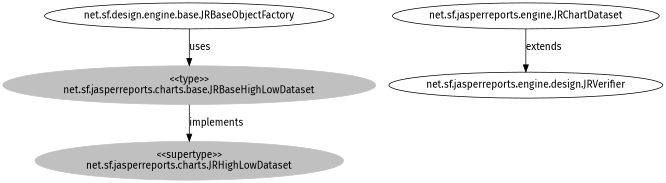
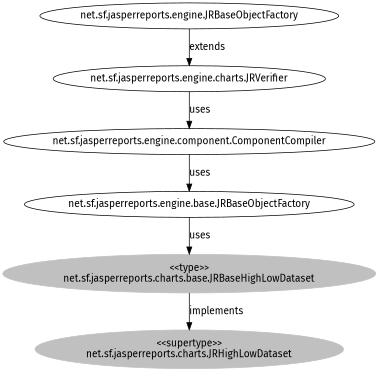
node "net.sf.design.engine.base.JRBaseObjectFactory": label "net.sf.design.engine.base.JRBaseObjectFactory" -> "net.sf.jasperreports.engine.base.JRBaseObjectFactory"
node "net.sf.jasperreports.engine.JRChartDataset": label "net.sf.jasperreports.engine.JRChartDataset" -> "net.sf.jasperreports.engine.JRBaseObjectFactory"
node "net.sf.jasperreports.engine.design.JRVerifier": label "net.sf.jasperreports.engine.design.JRVerifier" -> "net.sf.jasperreports.engine.charts.JRVerifier"
node "net.sf.jasperreports.engine.component.ComponentCompiler": added
